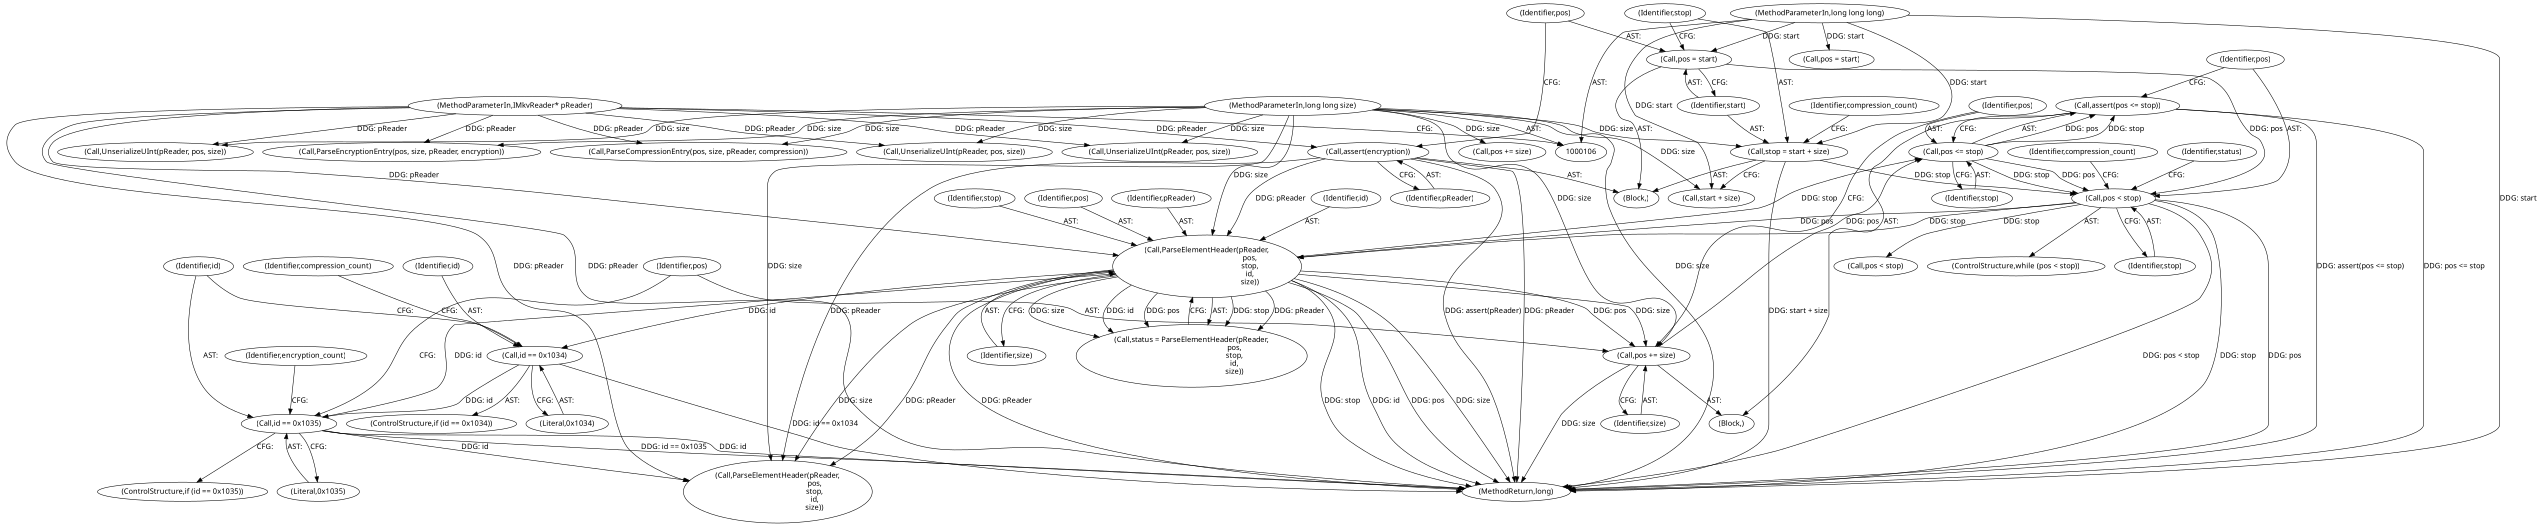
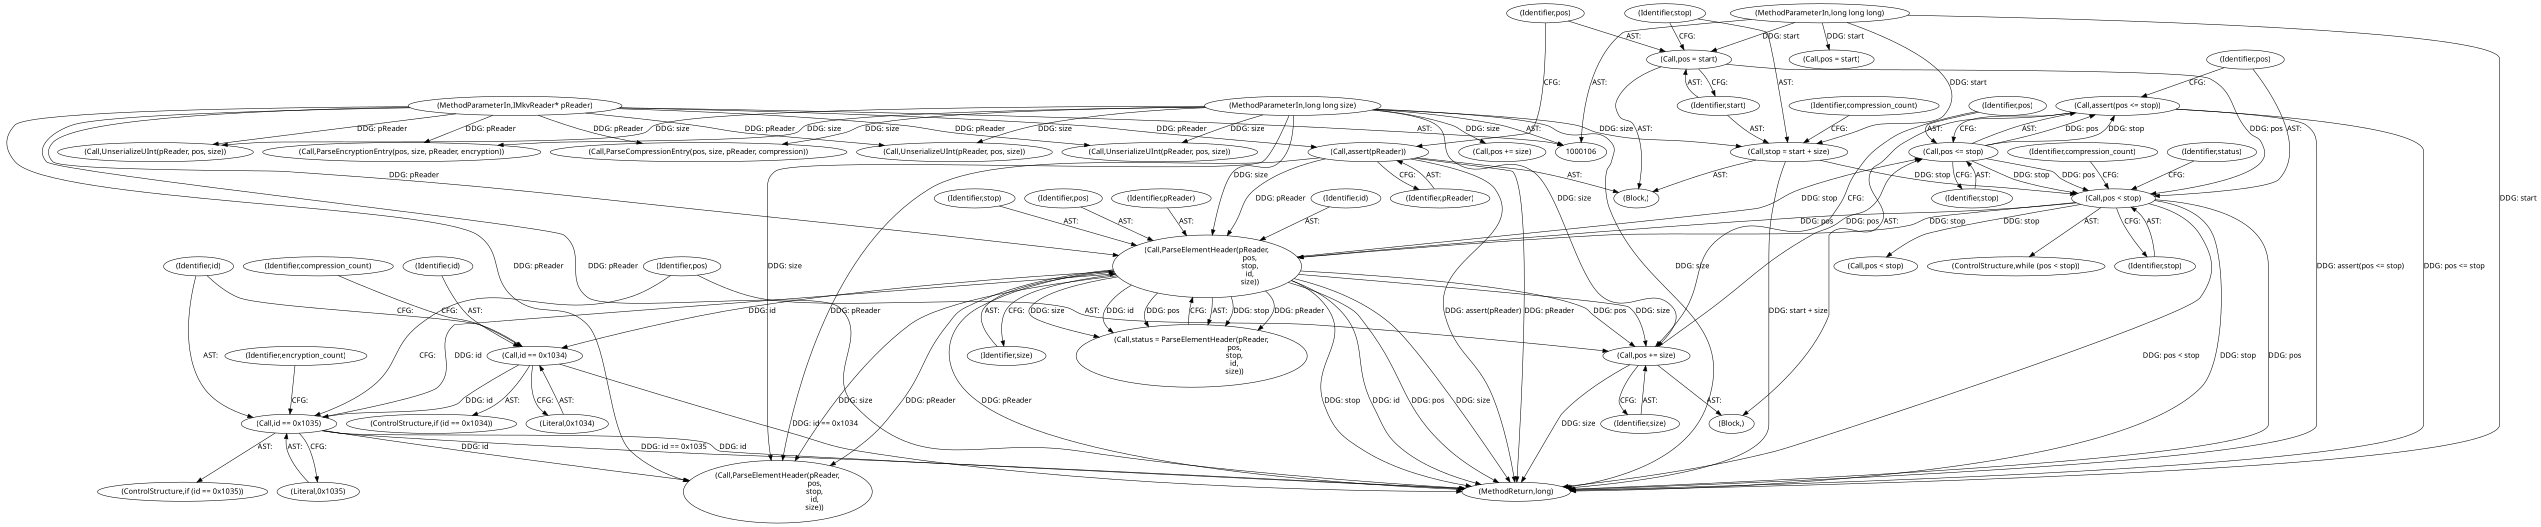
edge "(MethodParameterIn,IMkvReader* pReader)" -> "1000106": label "CFG: " -> "AST: "
node "(Call,assert(encryption))": label "(Call,assert(encryption))" -> "(Call,assert(pReader))"
node "(Call,start + size)": removed
edge "(Call,id == 0x1035)" -> "(ControlStructure,if (id == 0x1035))": label "CFG: " -> "AST: "
